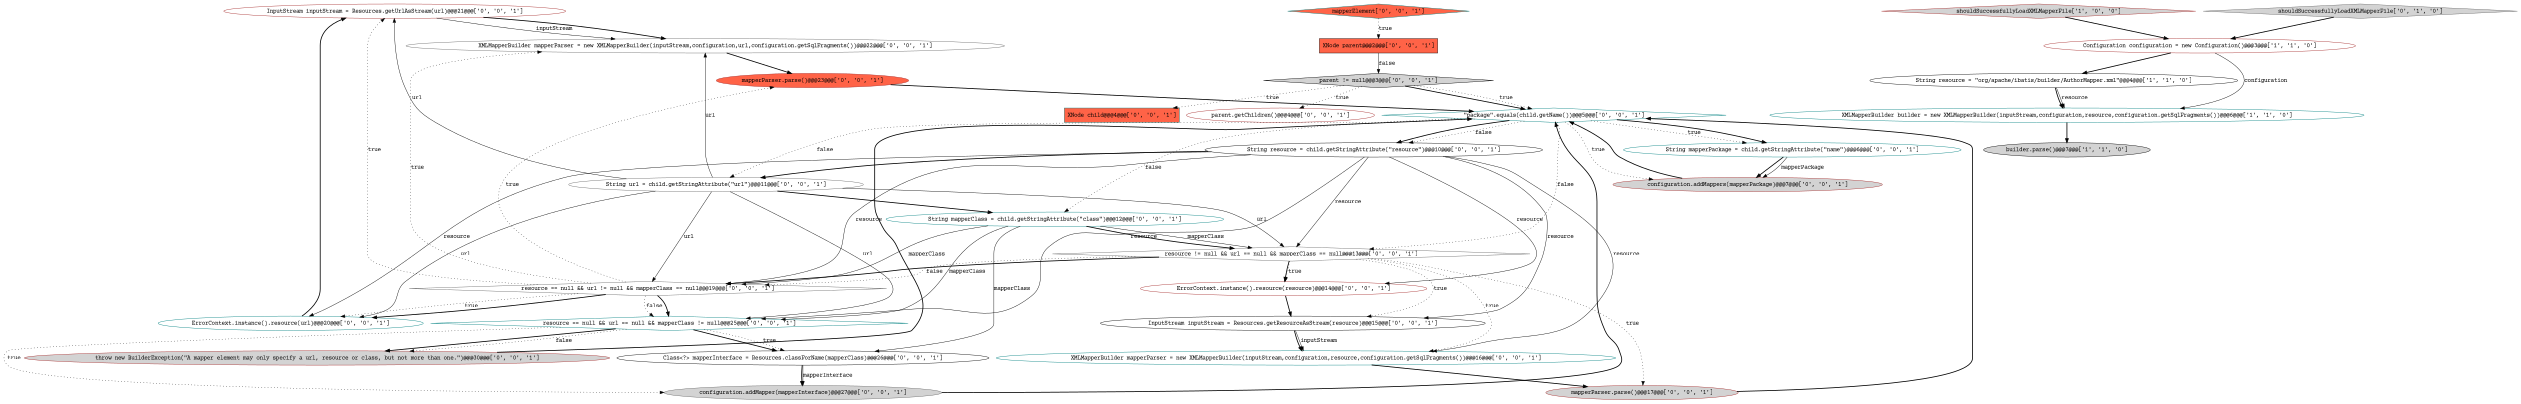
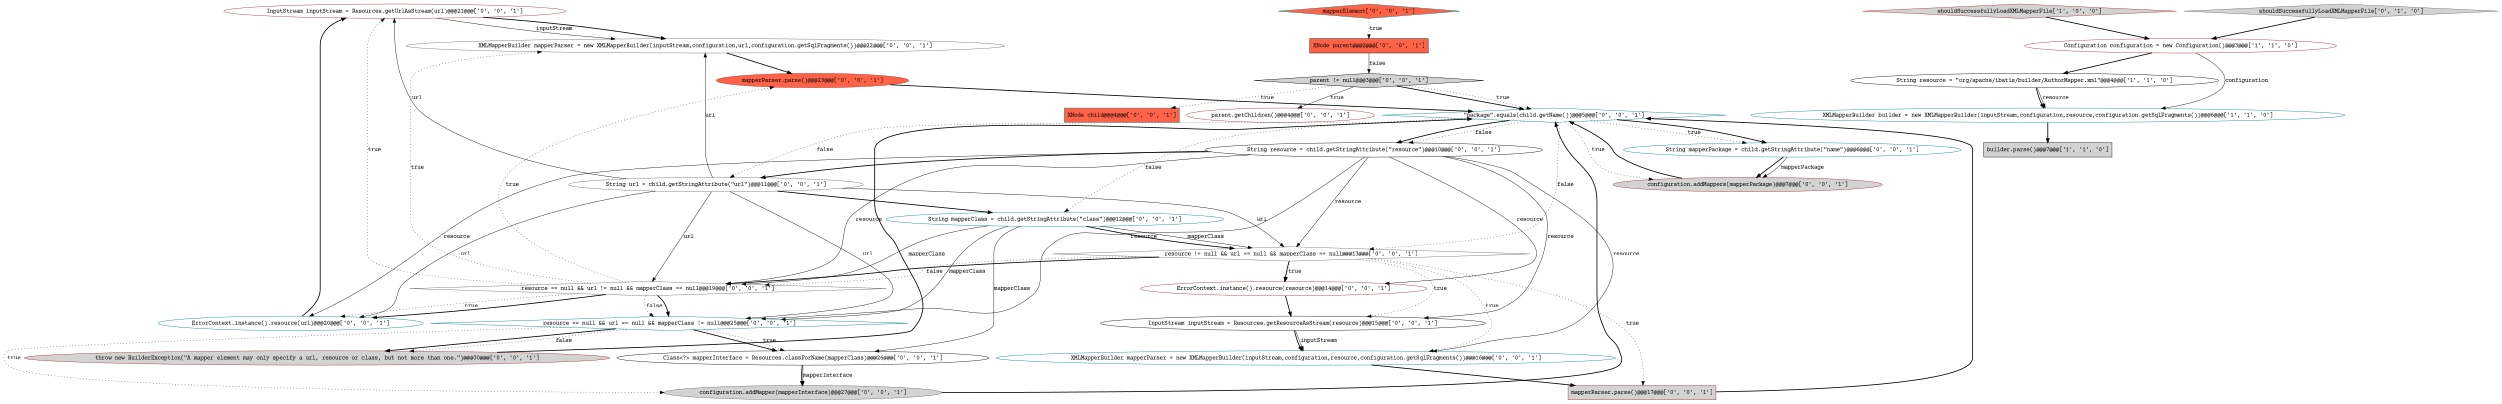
edge "parent != null@@@3@@@['0', '0', '1']" -> "parent.getChildren()@@@4@@@['0', '0', '1']": style dotted -> solid
node "builder.parse()@@@7@@@['1', '1', '0']": shape ellipse -> box
node "mapperParser.parse()@@@17@@@['0', '0', '1']": shape ellipse -> box
